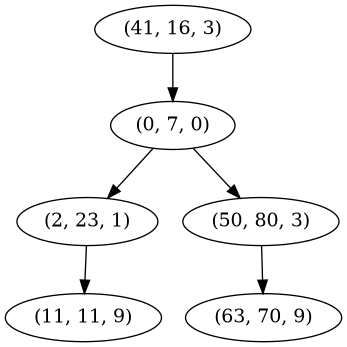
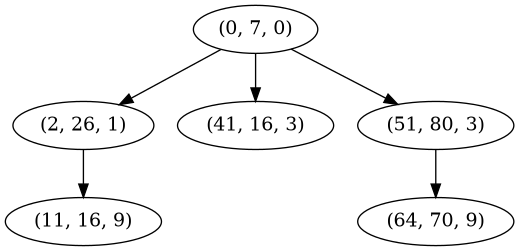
edge "(41, 16, 3)" -> "(0, 7, 0)": reversed
node "(2, 23, 1)": label "(2, 23, 1)" -> "(2, 26, 1)"
node "(50, 80, 3)": label "(50, 80, 3)" -> "(51, 80, 3)"
node "(11, 11, 9)": label "(11, 11, 9)" -> "(11, 16, 9)"
node "(63, 70, 9)": label "(63, 70, 9)" -> "(64, 70, 9)"
